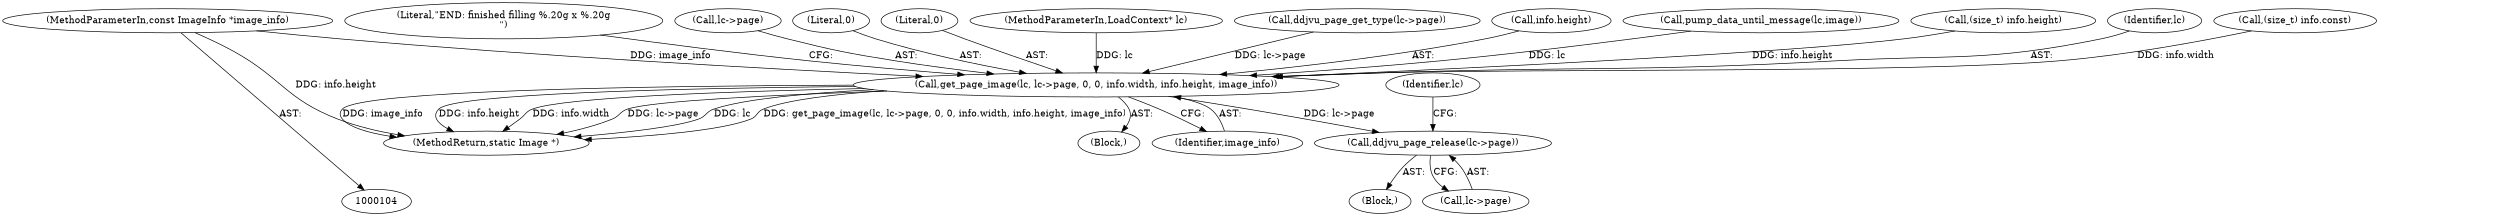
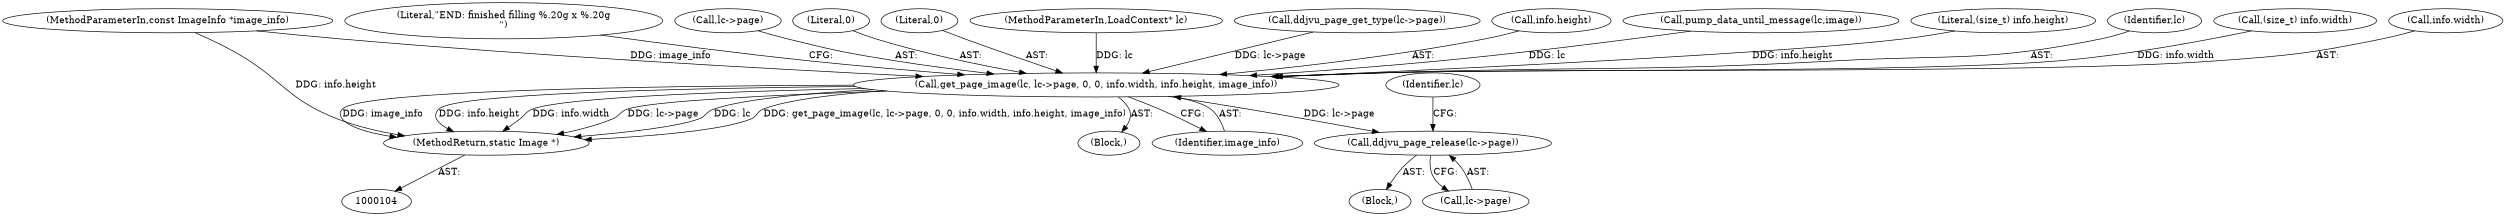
node "(Call,(size_t) info.height)": label "(Call,(size_t) info.height)" -> "(Literal,(size_t) info.height)"
node "(Call,(size_t) info.const)": label "(Call,(size_t) info.const)" -> "(Call,(size_t) info.width)"
node "(Call,info.width)": added
edge "(MethodParameterIn,const ImageInfo *image_info)" -> "1000104": now "(MethodReturn,static Image *)" -> "1000104"
